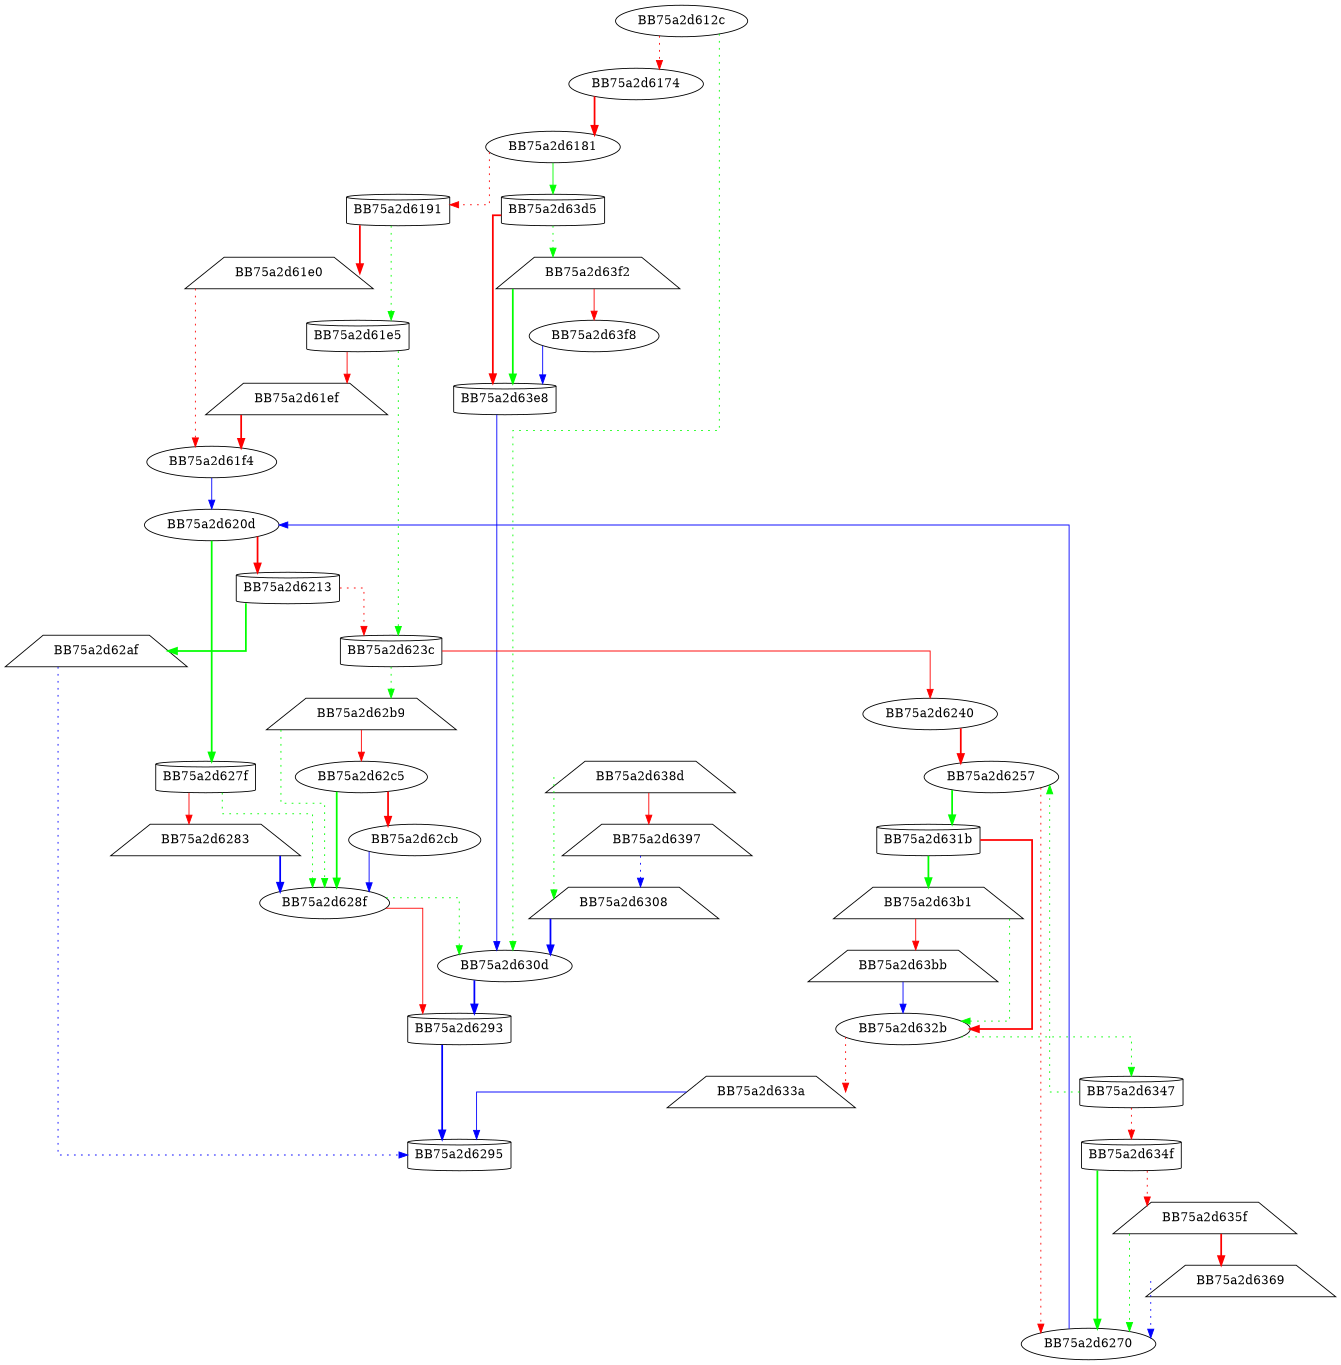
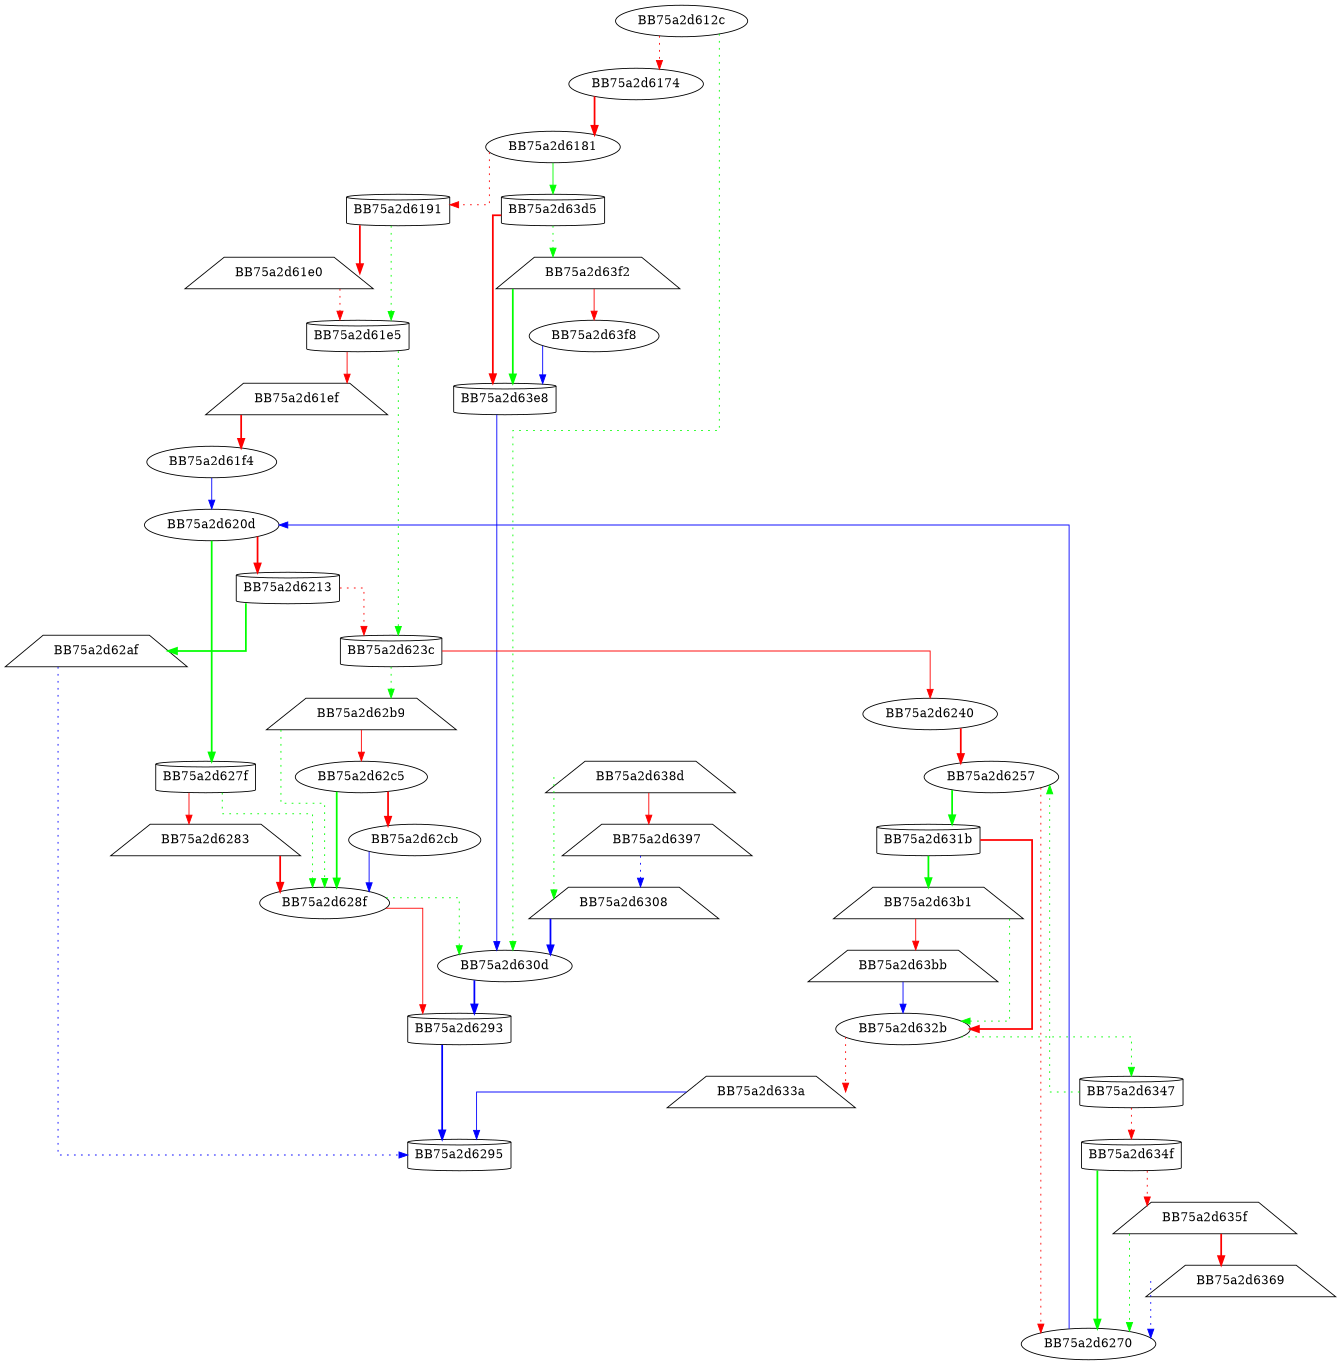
edge "BB75a2d61e0" -> "BB75a2d61f4": now "BB75a2d61e0" -> "BB75a2d61e5"
edge "BB75a2d6283" -> "BB75a2d628f": color blue -> red
